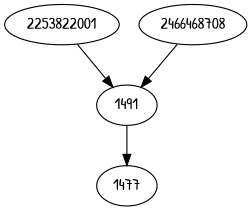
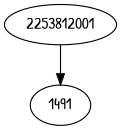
node "2253822001": label "2253822001" -> "2253812001"
node "2466468708": removed
node "1477": removed
